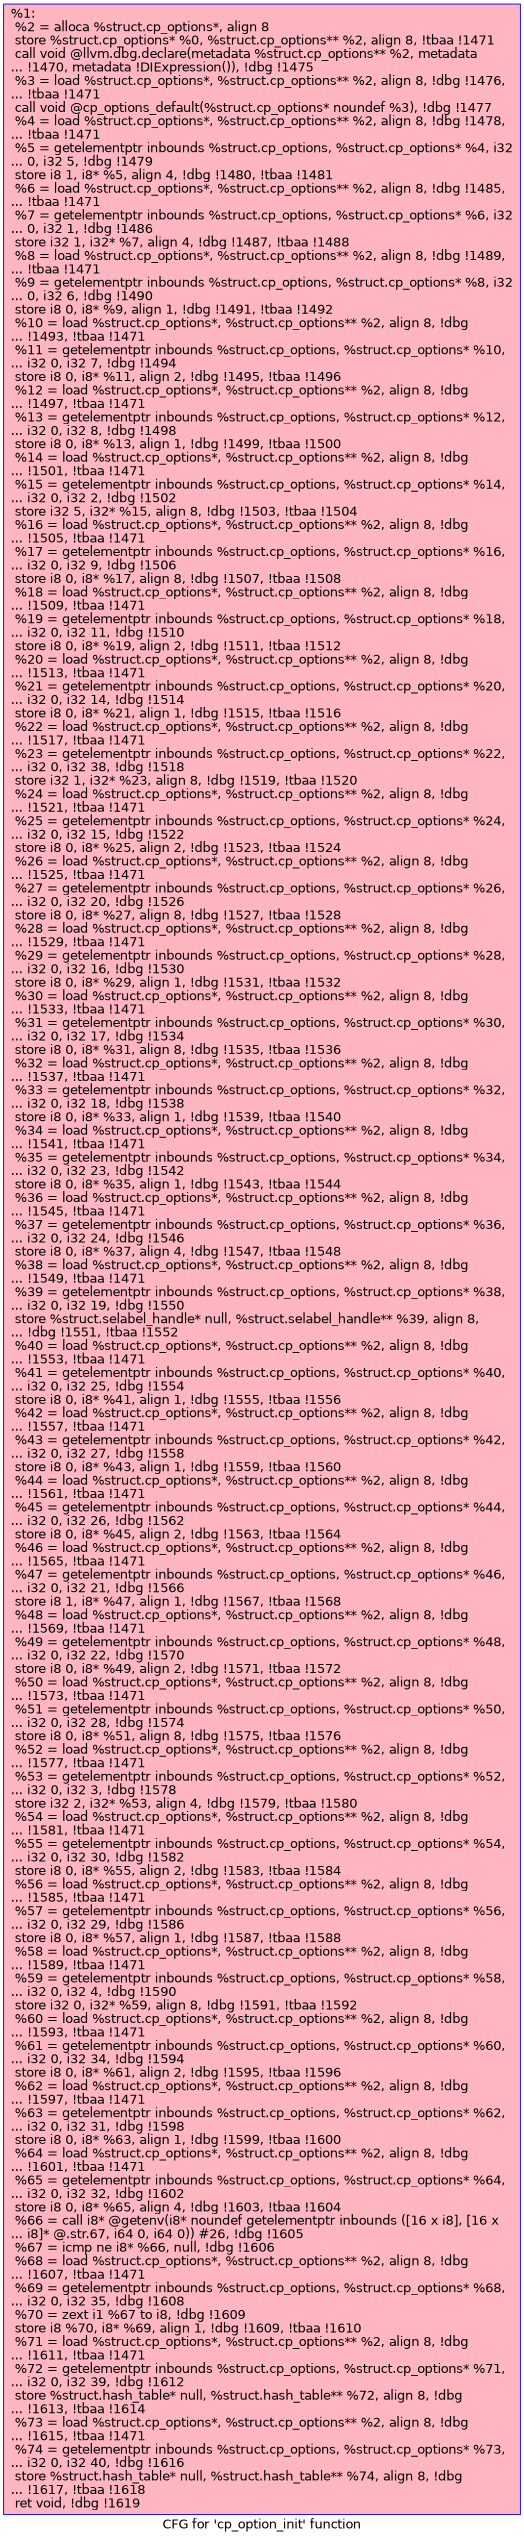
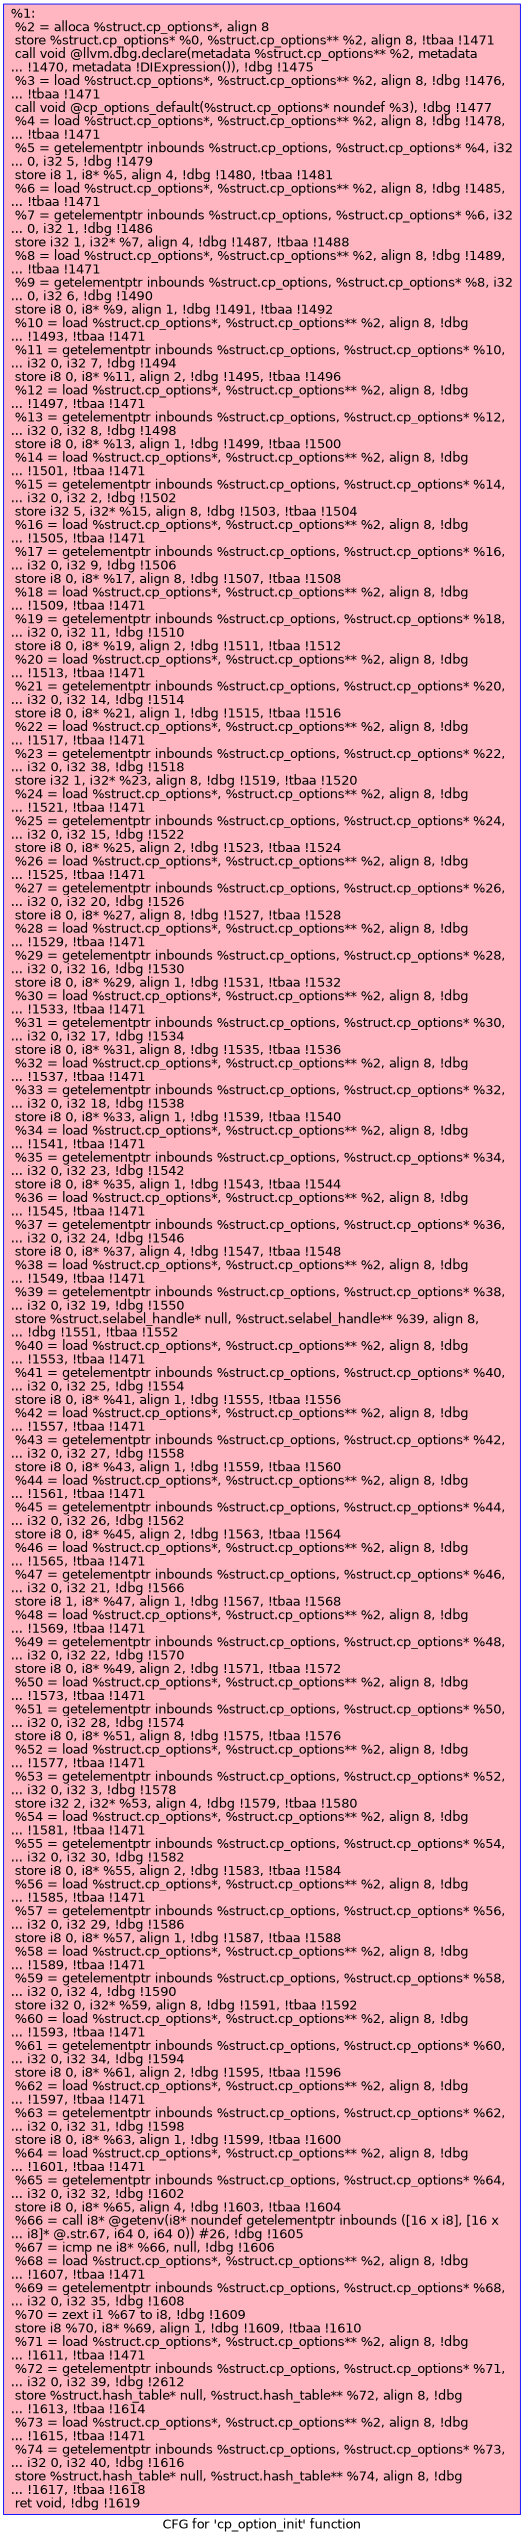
node "%1:": text "... i32 0, i32 39, !dbg !1612" -> "... i32 0, i32 39, !dbg !2612"
